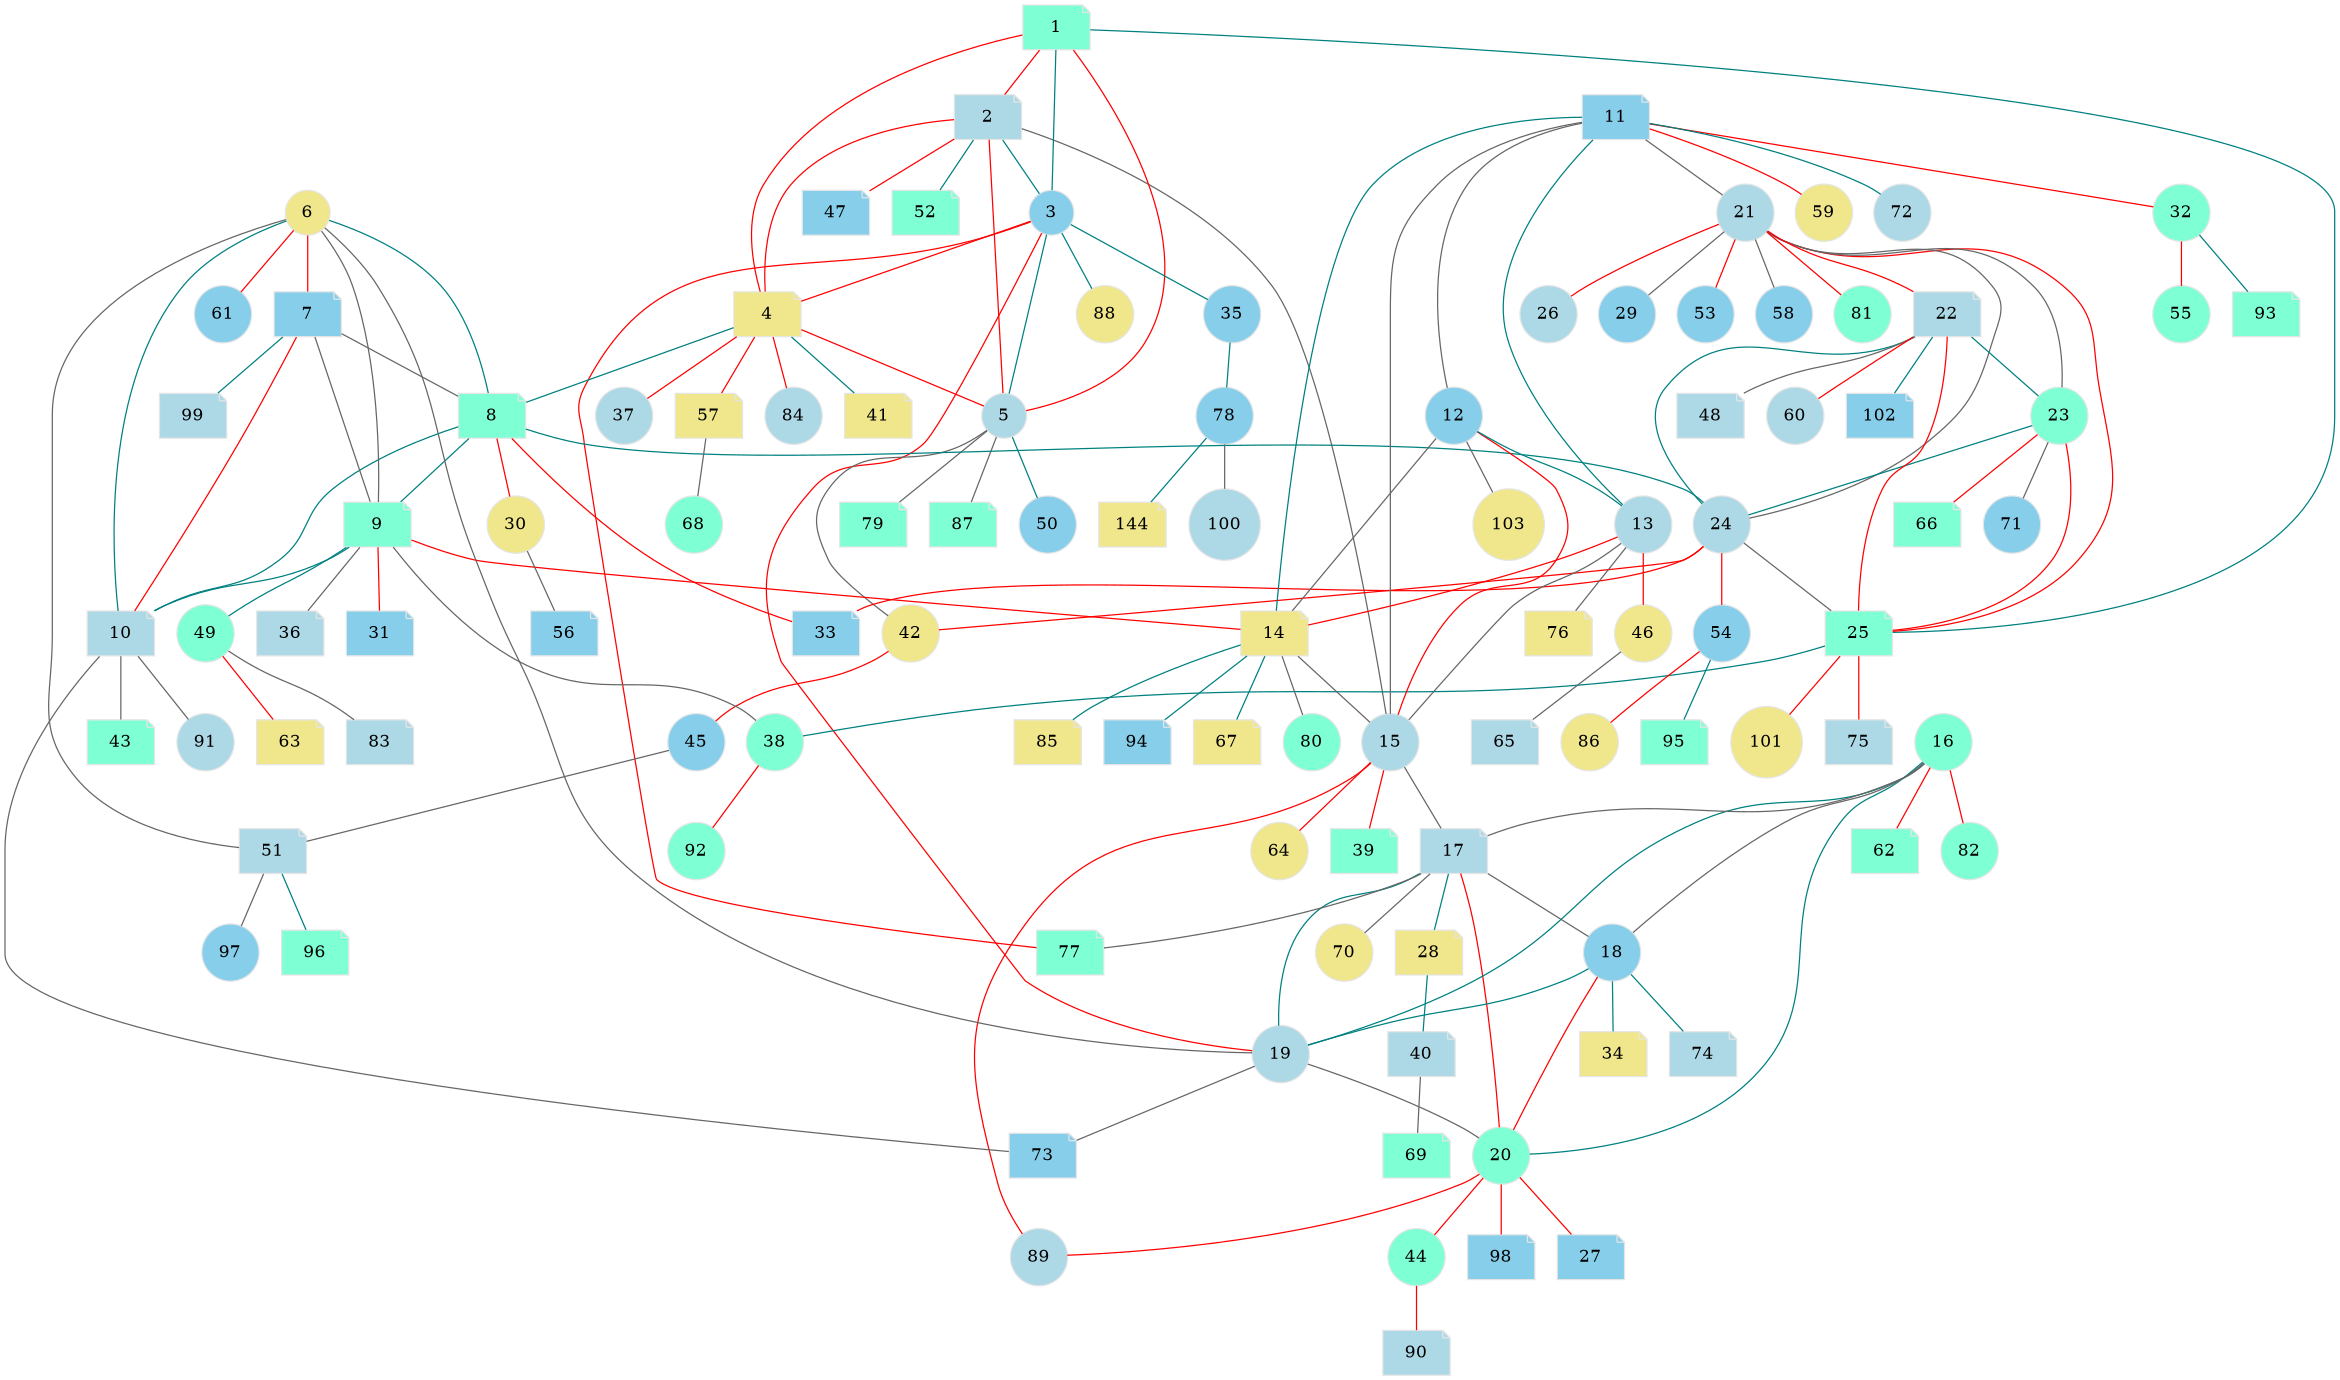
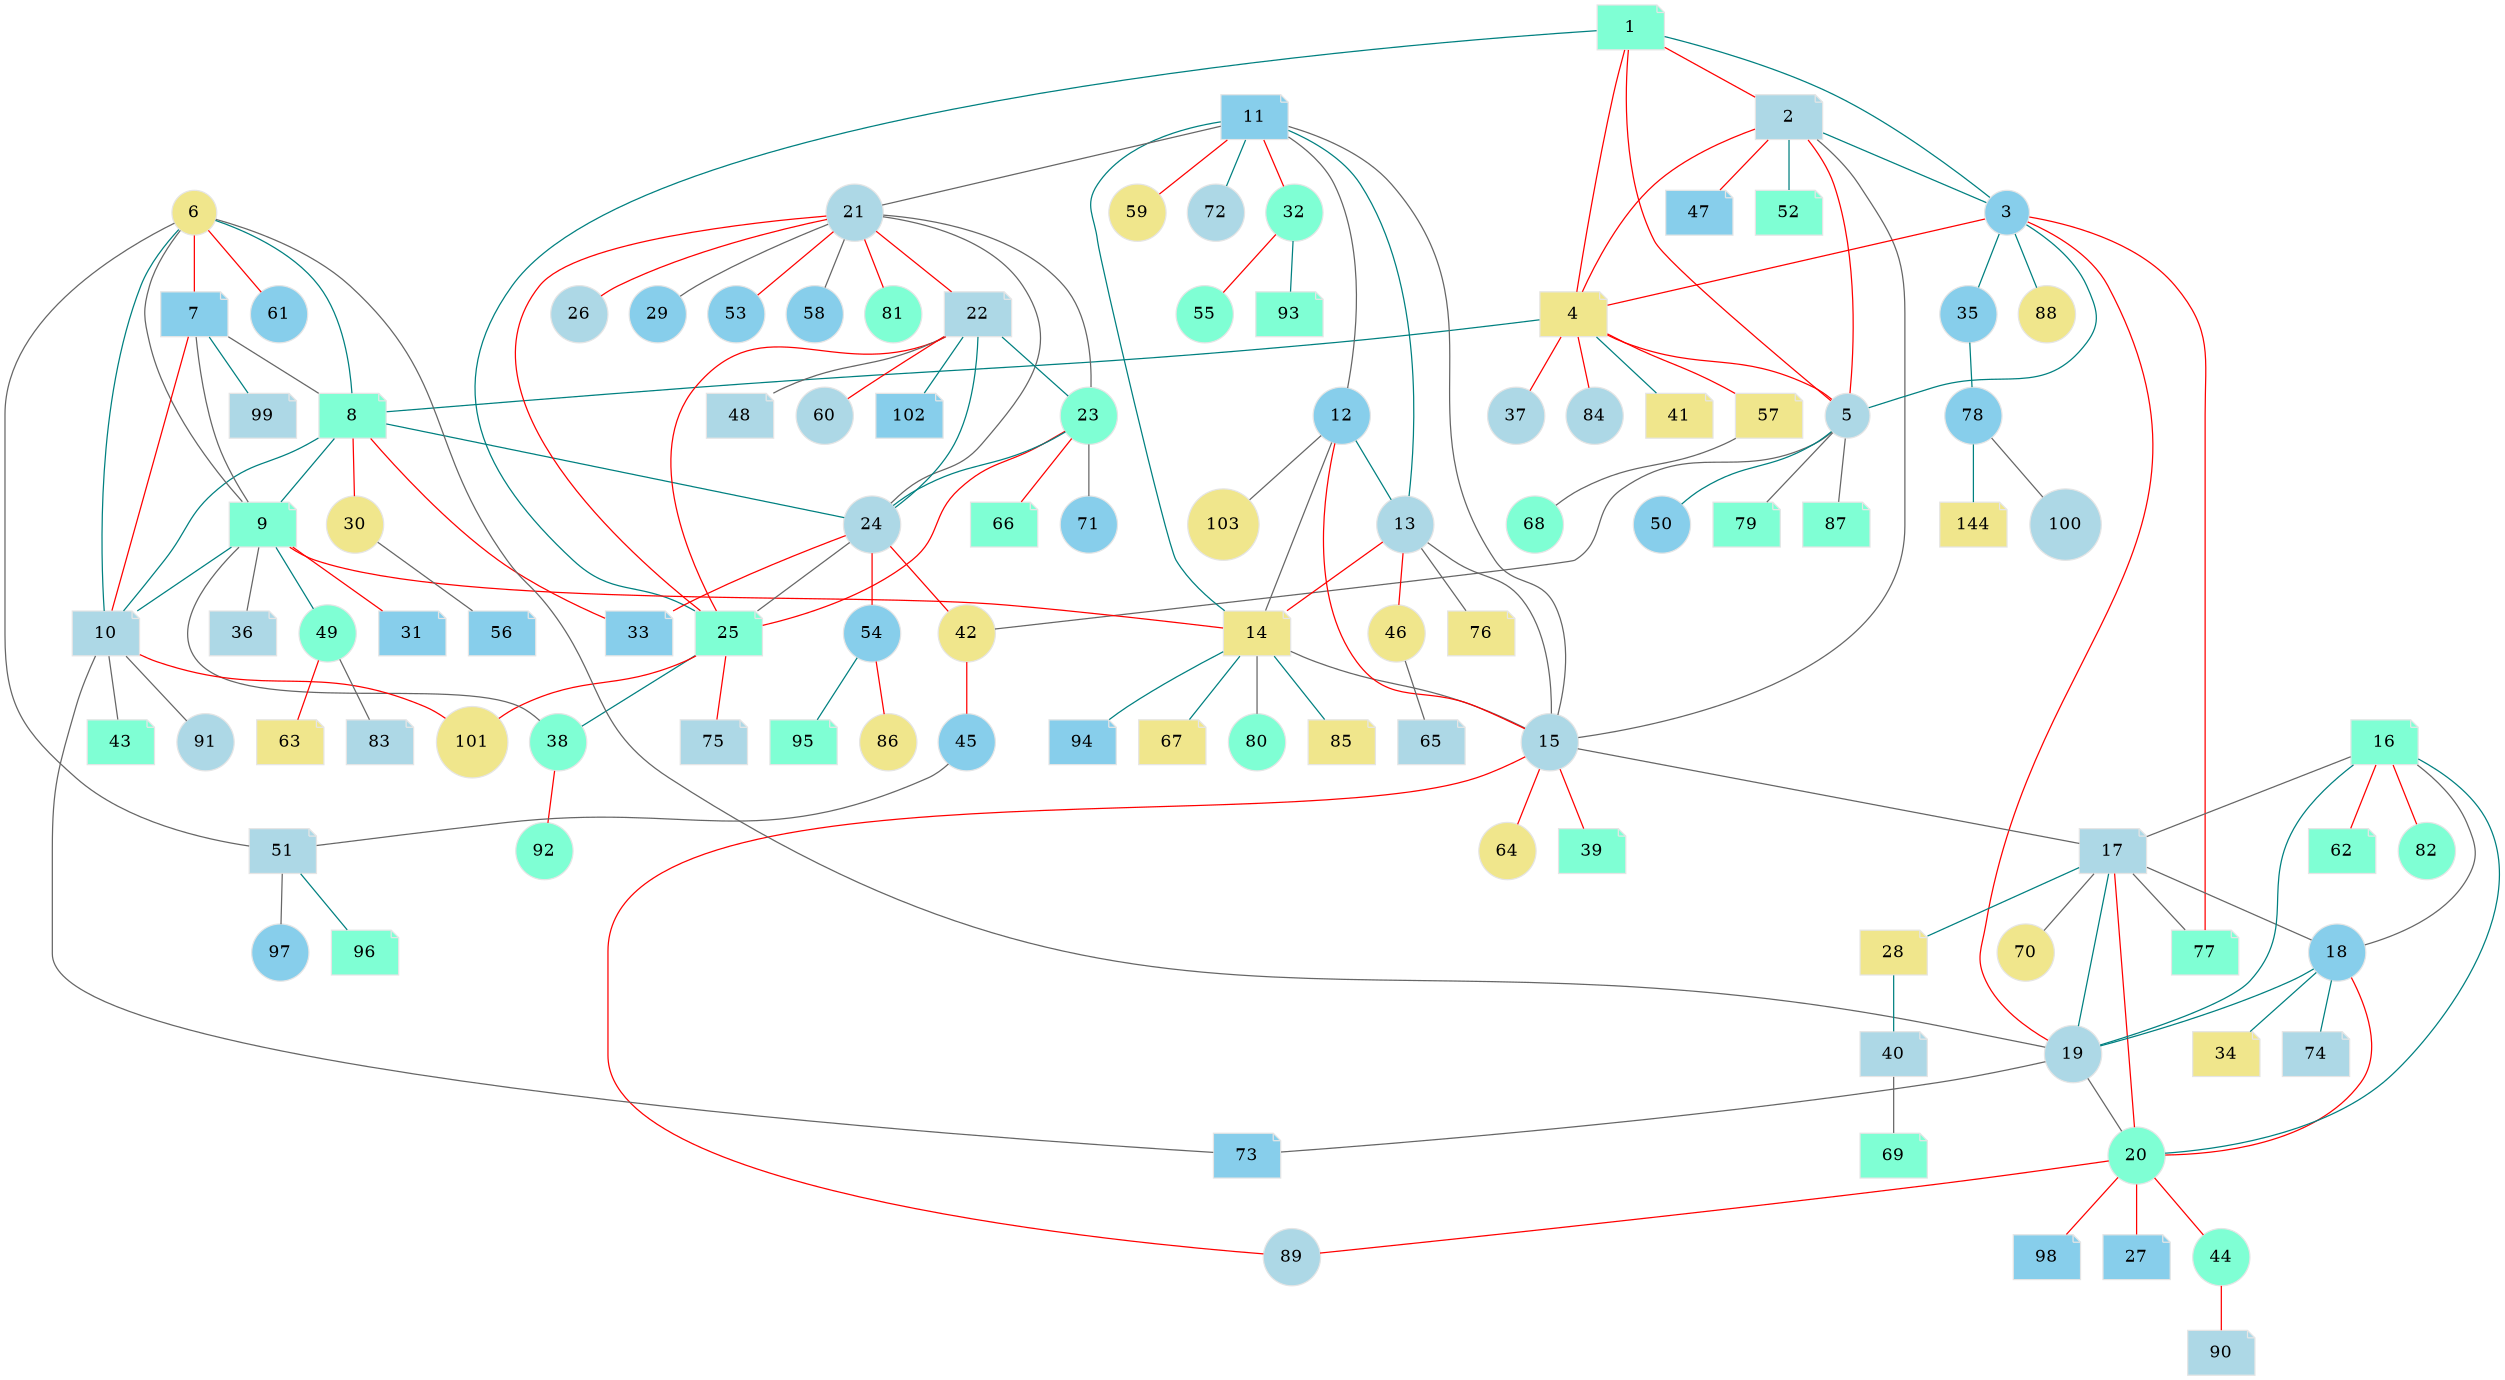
edge "10" -- "101": added
node "16": shape circle -> note
